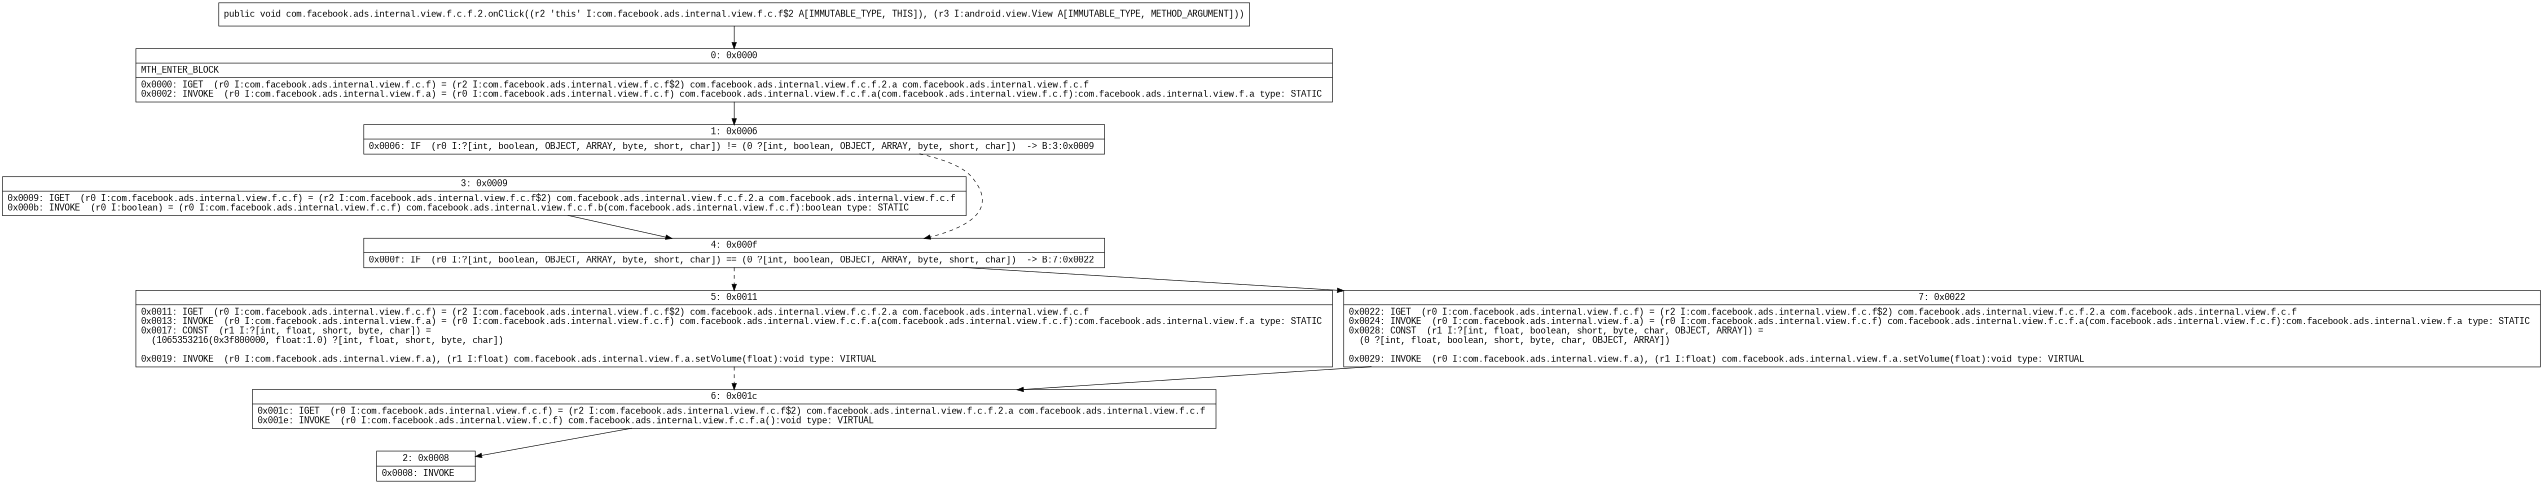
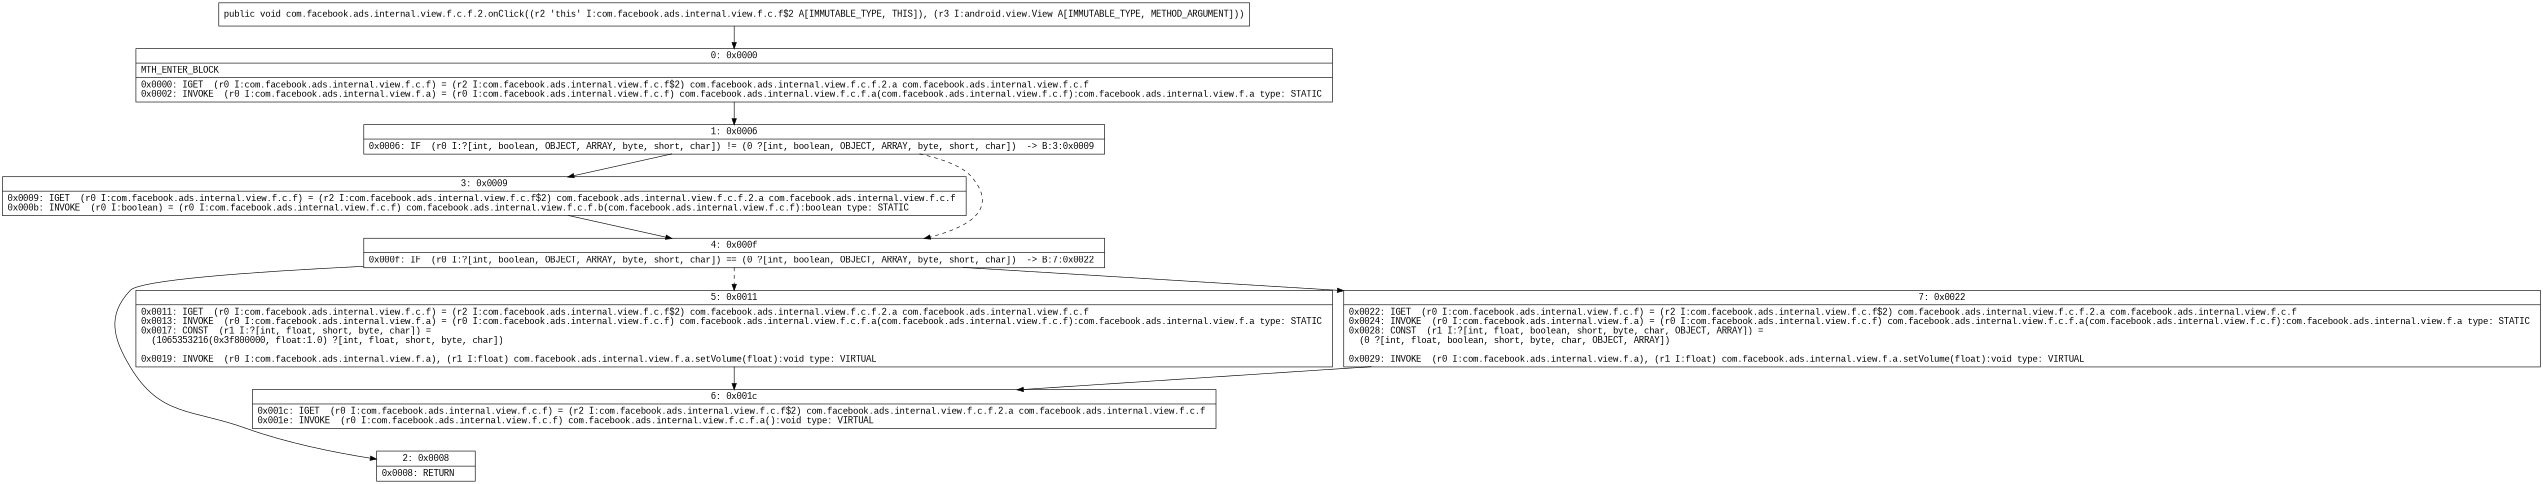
edge "1: 0x0006" -> "3: 0x0009": added
edge "5: 0x0011" -> "6: 0x001c": style dashed -> solid
edge "6: 0x001c" -> "2: 0x0008": now "4: 0x000f" -> "2: 0x0008"
node "2: 0x0008": text "0x0008: INVOKE" -> "0x0008: RETURN"
